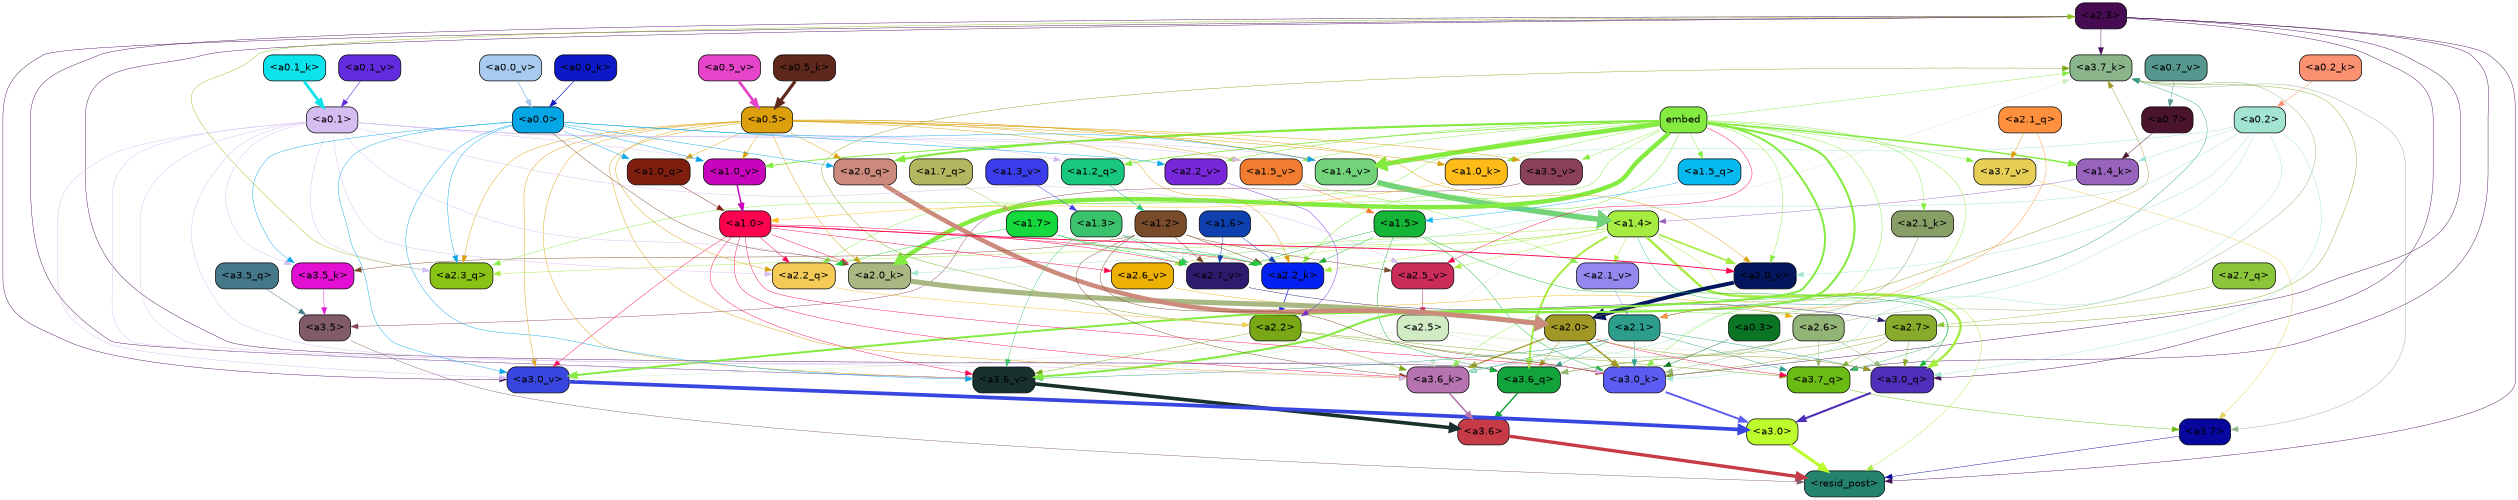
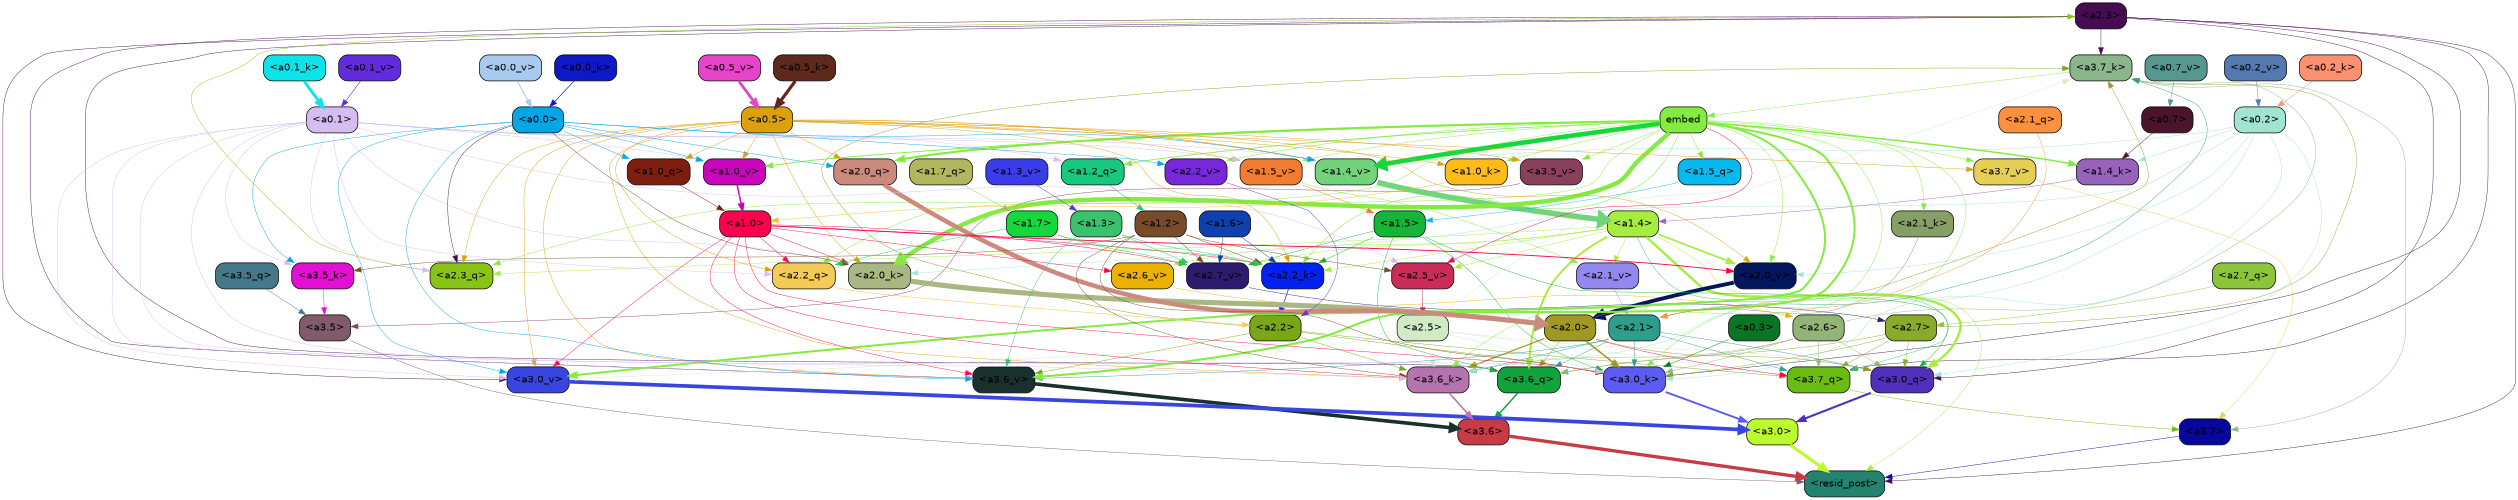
node "<a0.2_v>": added
edge "embed" -> "<a3.7_k>": reversed
edge "embed" -> "<a1.4_v>": color #84eb41 -> #15d93c
edge "<a2.1_q>" -> "<a3.7_v>": now "<a0.5>" -> "<a3.7_v>"
edge "<a0.0>" -> "<a2.3_q>": color #05a6e6 -> #470b54
